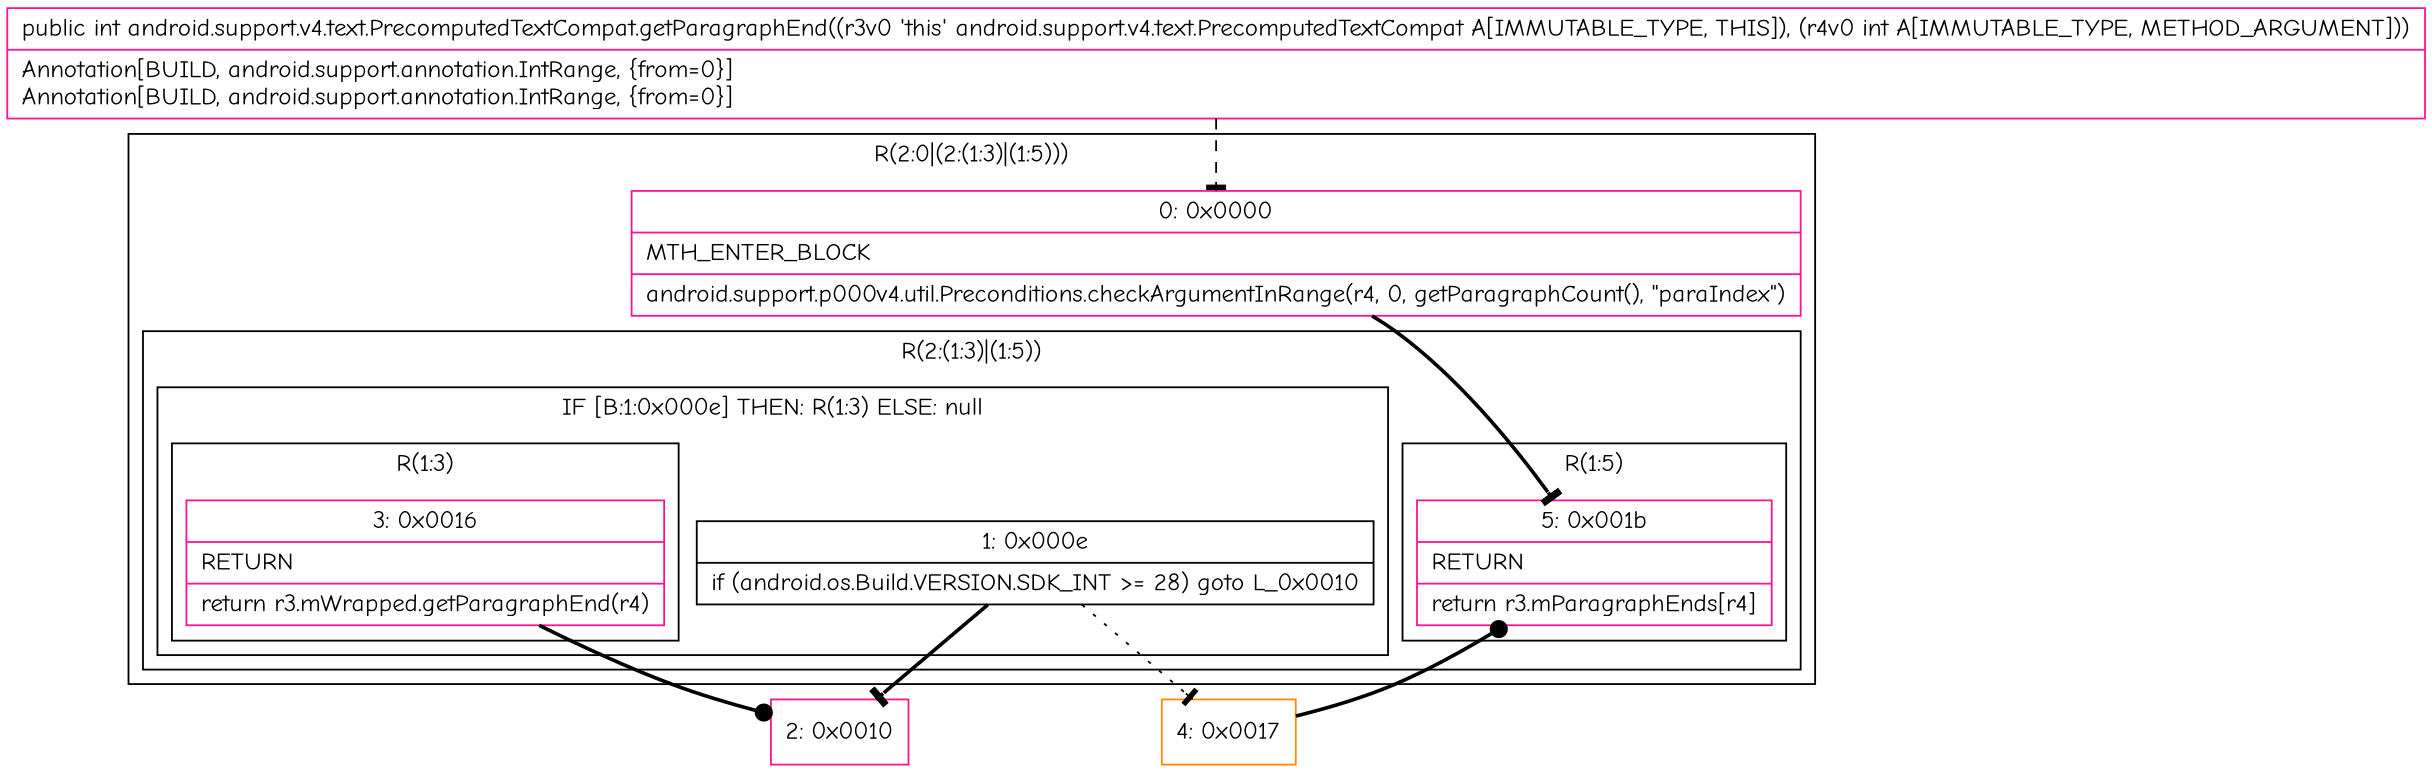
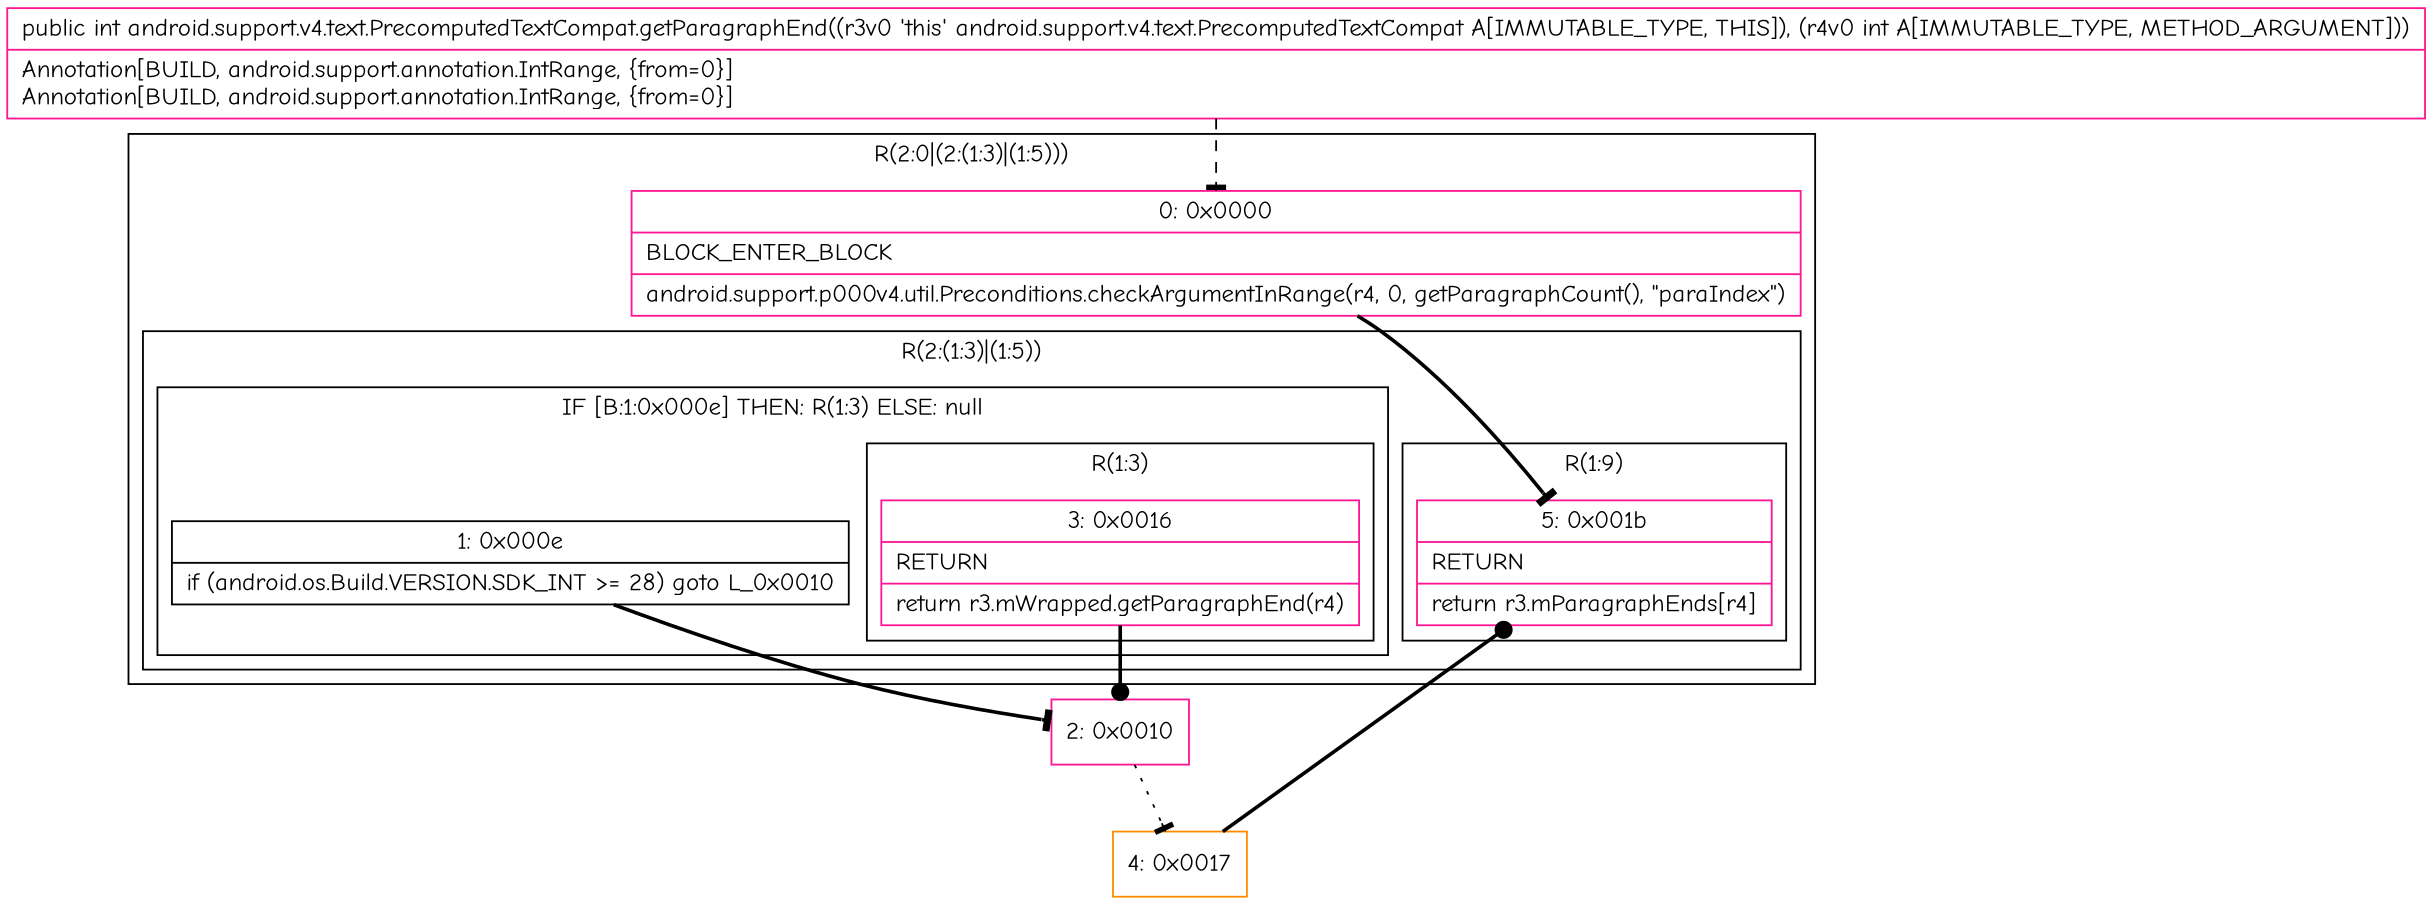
node "0: 0x0000": text "MTH_ENTER_BLOCK" -> "BLOCK_ENTER_BLOCK"
cluster "R(1:5)": label "R(1:5)" -> "R(1:9)"
edge "1: 0x000e" -> "4: 0x0017": now "2: 0x0010" -> "4: 0x0017"
